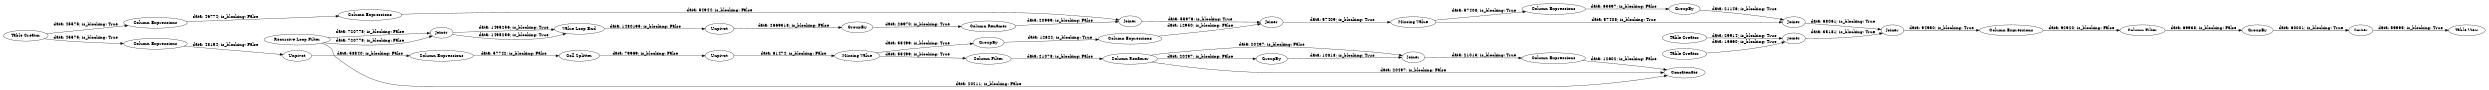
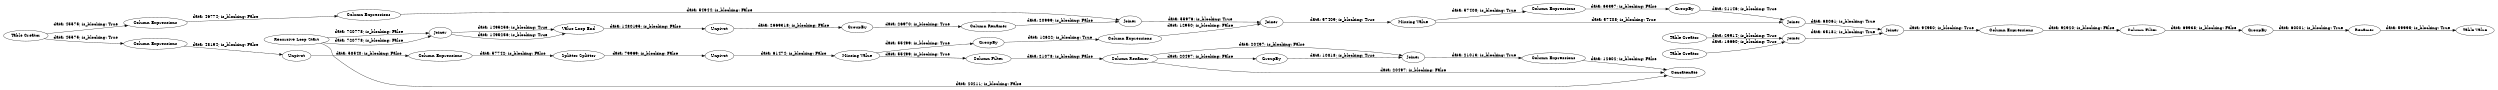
node "Sorter": label "Sorter" -> "Renamer"
node "Table View": label "Table View" -> "Table Value"
node "Recursive Loop Filter": label "Recursive Loop Filter" -> "Recursive Loop Start"
node "Cell Splitter": label "Cell Splitter" -> "Splitter Splitter"
